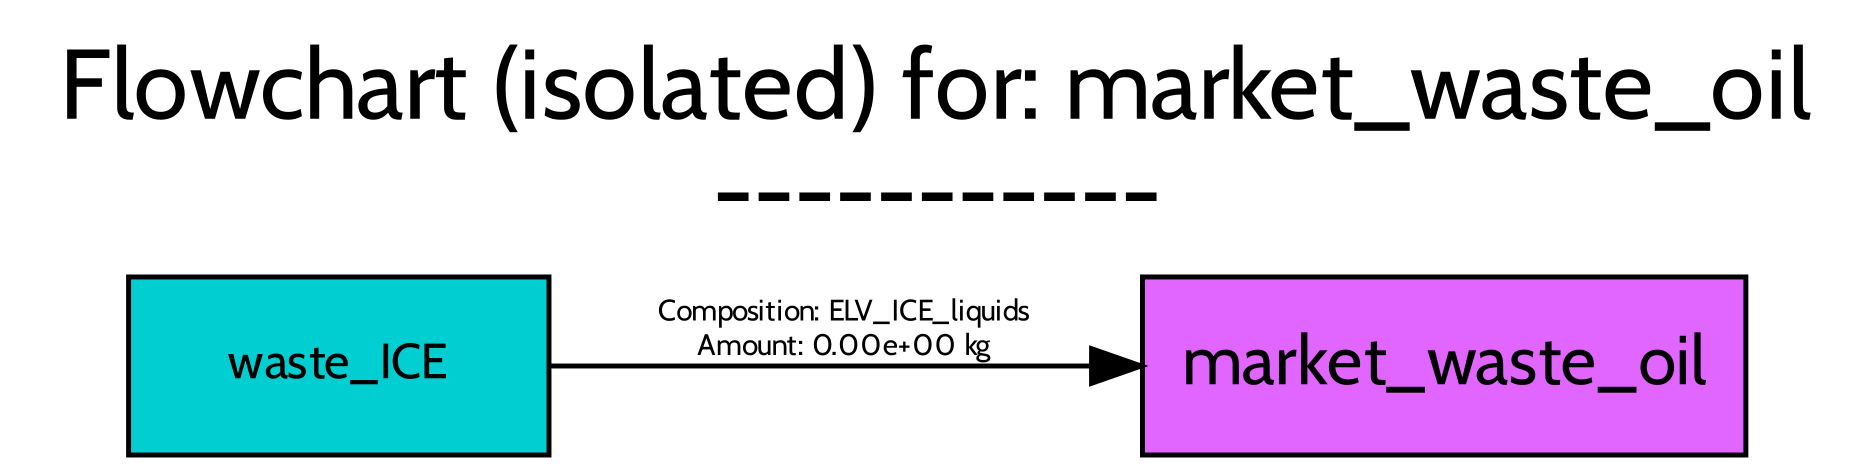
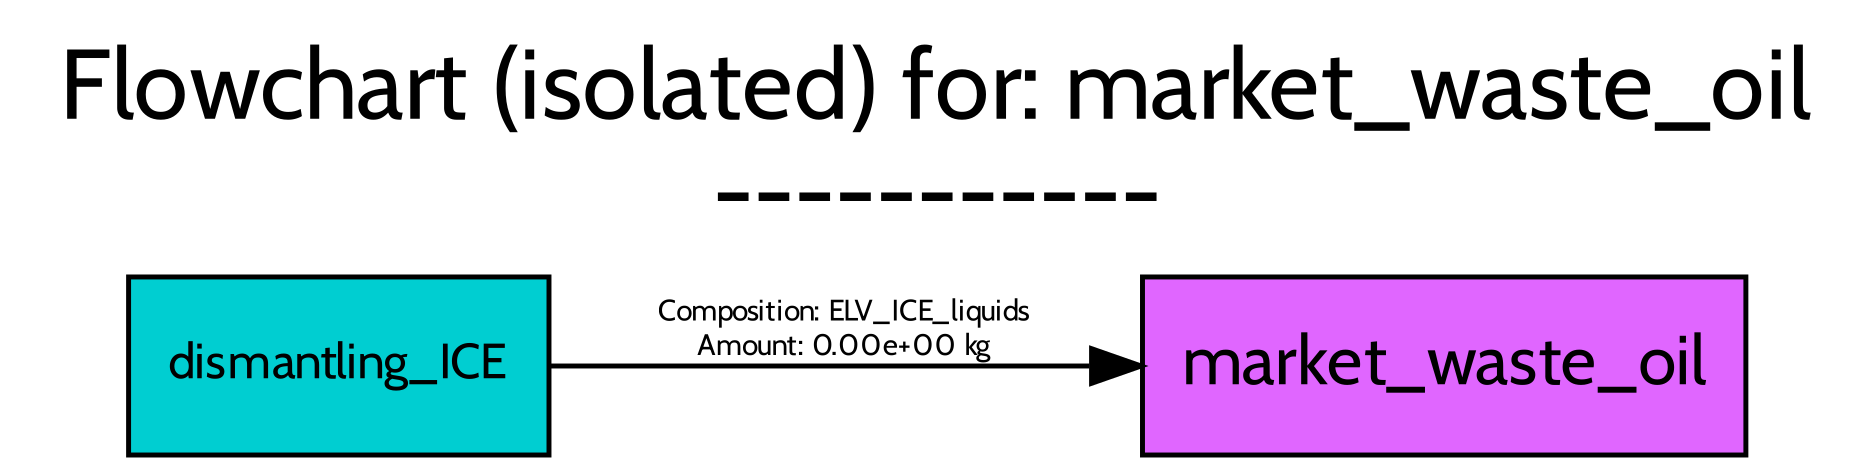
node "waste_ICE": label "waste_ICE" -> "dismantling_ICE"
